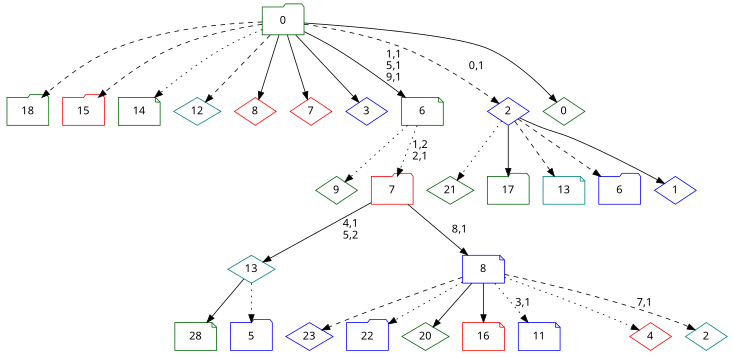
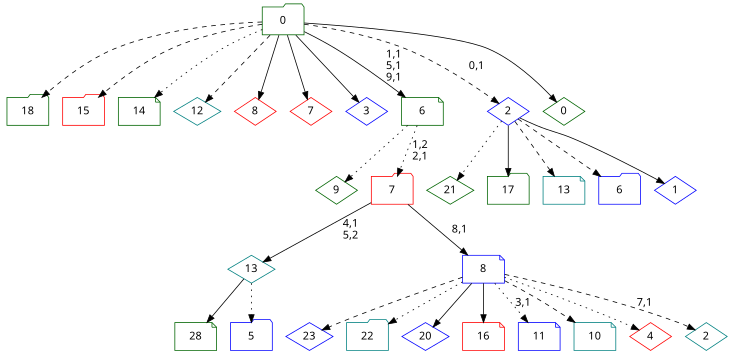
node "22": color blue -> teal
node "20": color darkgreen -> blue
node "10": added
